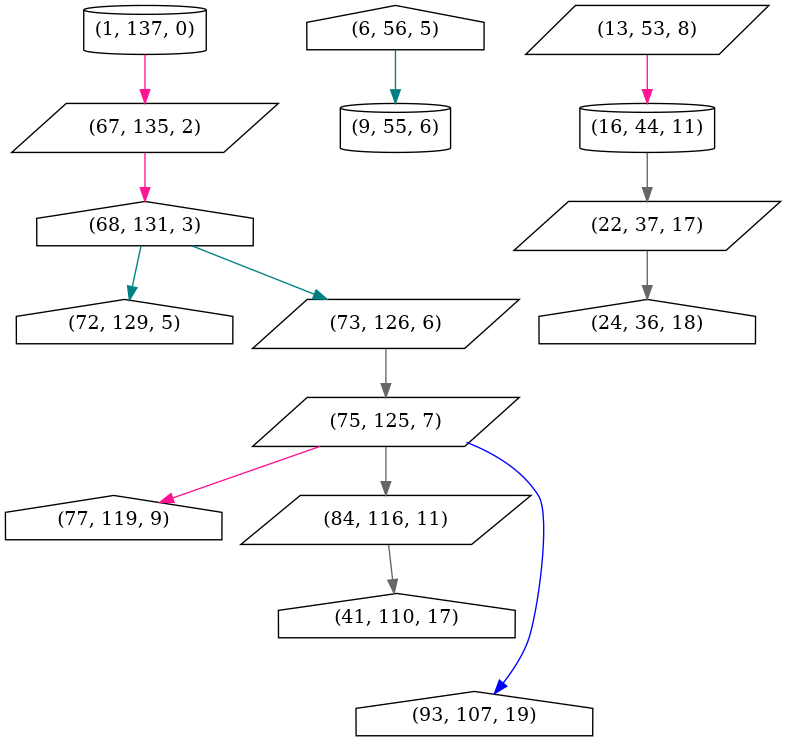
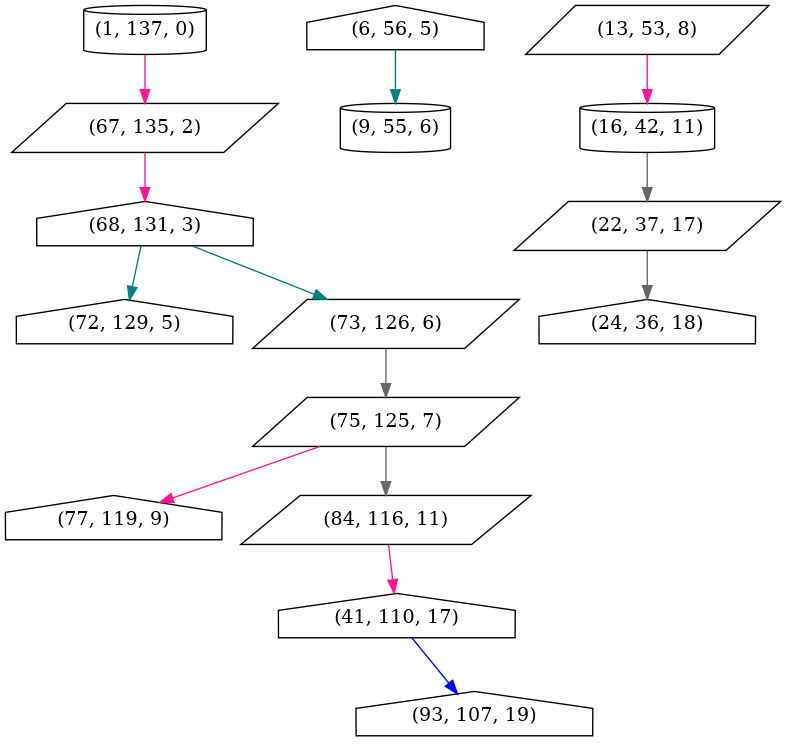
node "(16, 44, 11)": label "(16, 44, 11)" -> "(16, 42, 11)"
edge "(75, 125, 7)" -> "(93, 107, 19)": now "(41, 110, 17)" -> "(93, 107, 19)"
edge "(84, 116, 11)" -> "(41, 110, 17)": color gray40 -> deeppink
